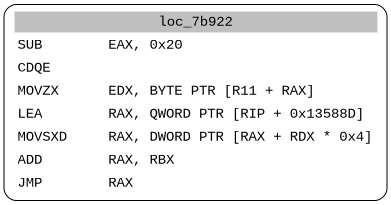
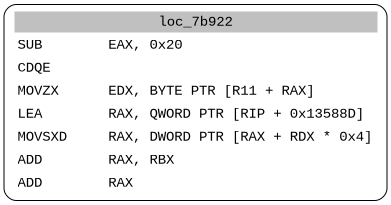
node "loc_7b922": text "JMP        RAX" -> "ADD        RAX"
